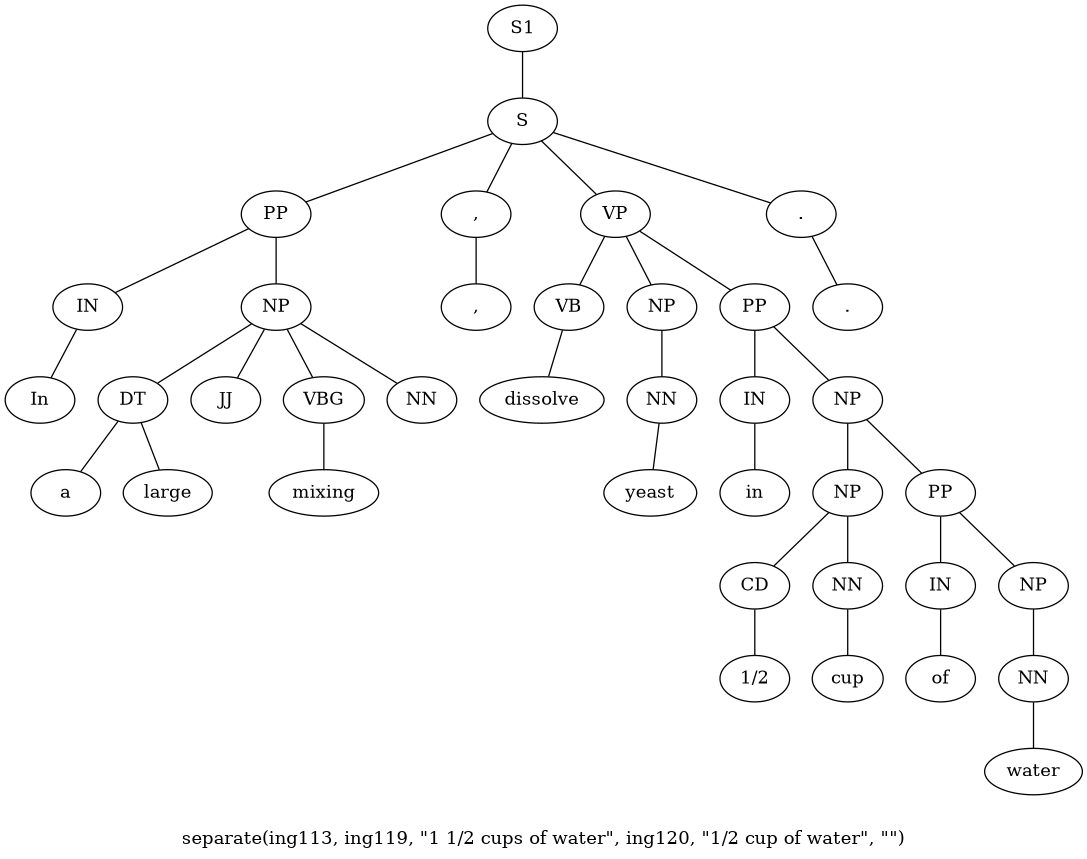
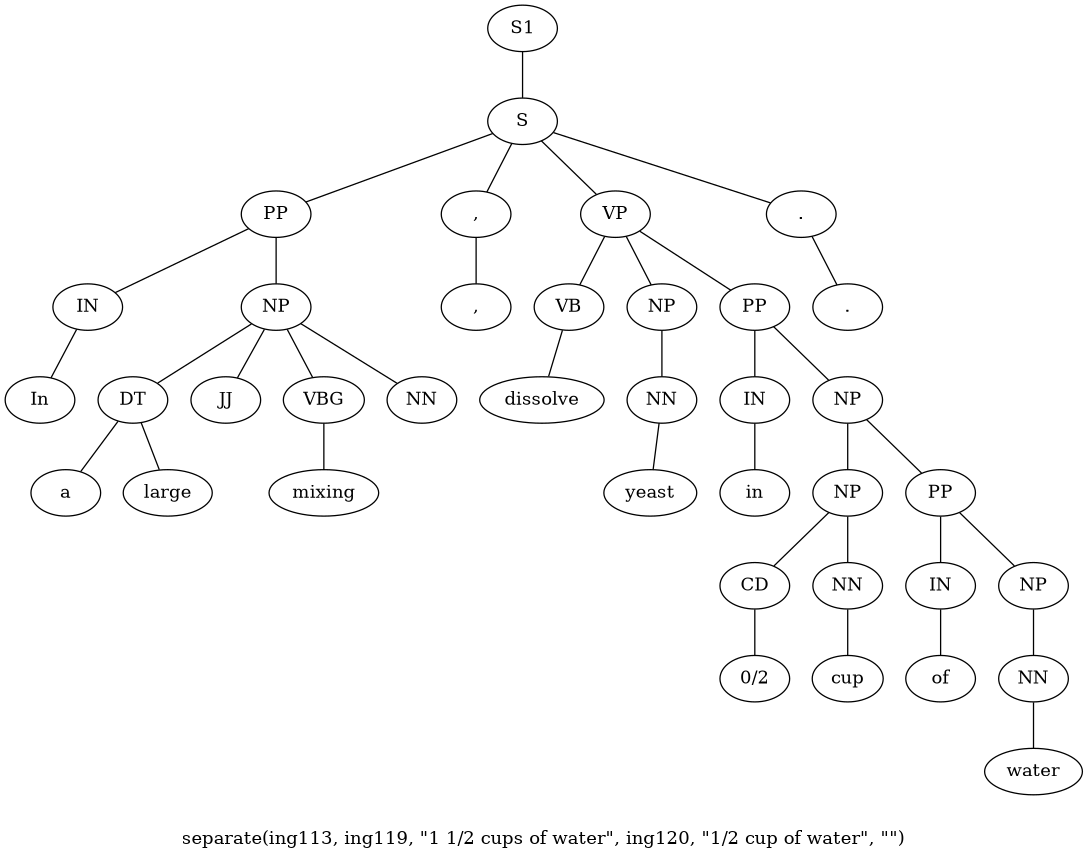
node "1/2": label "1/2" -> "0/2"
